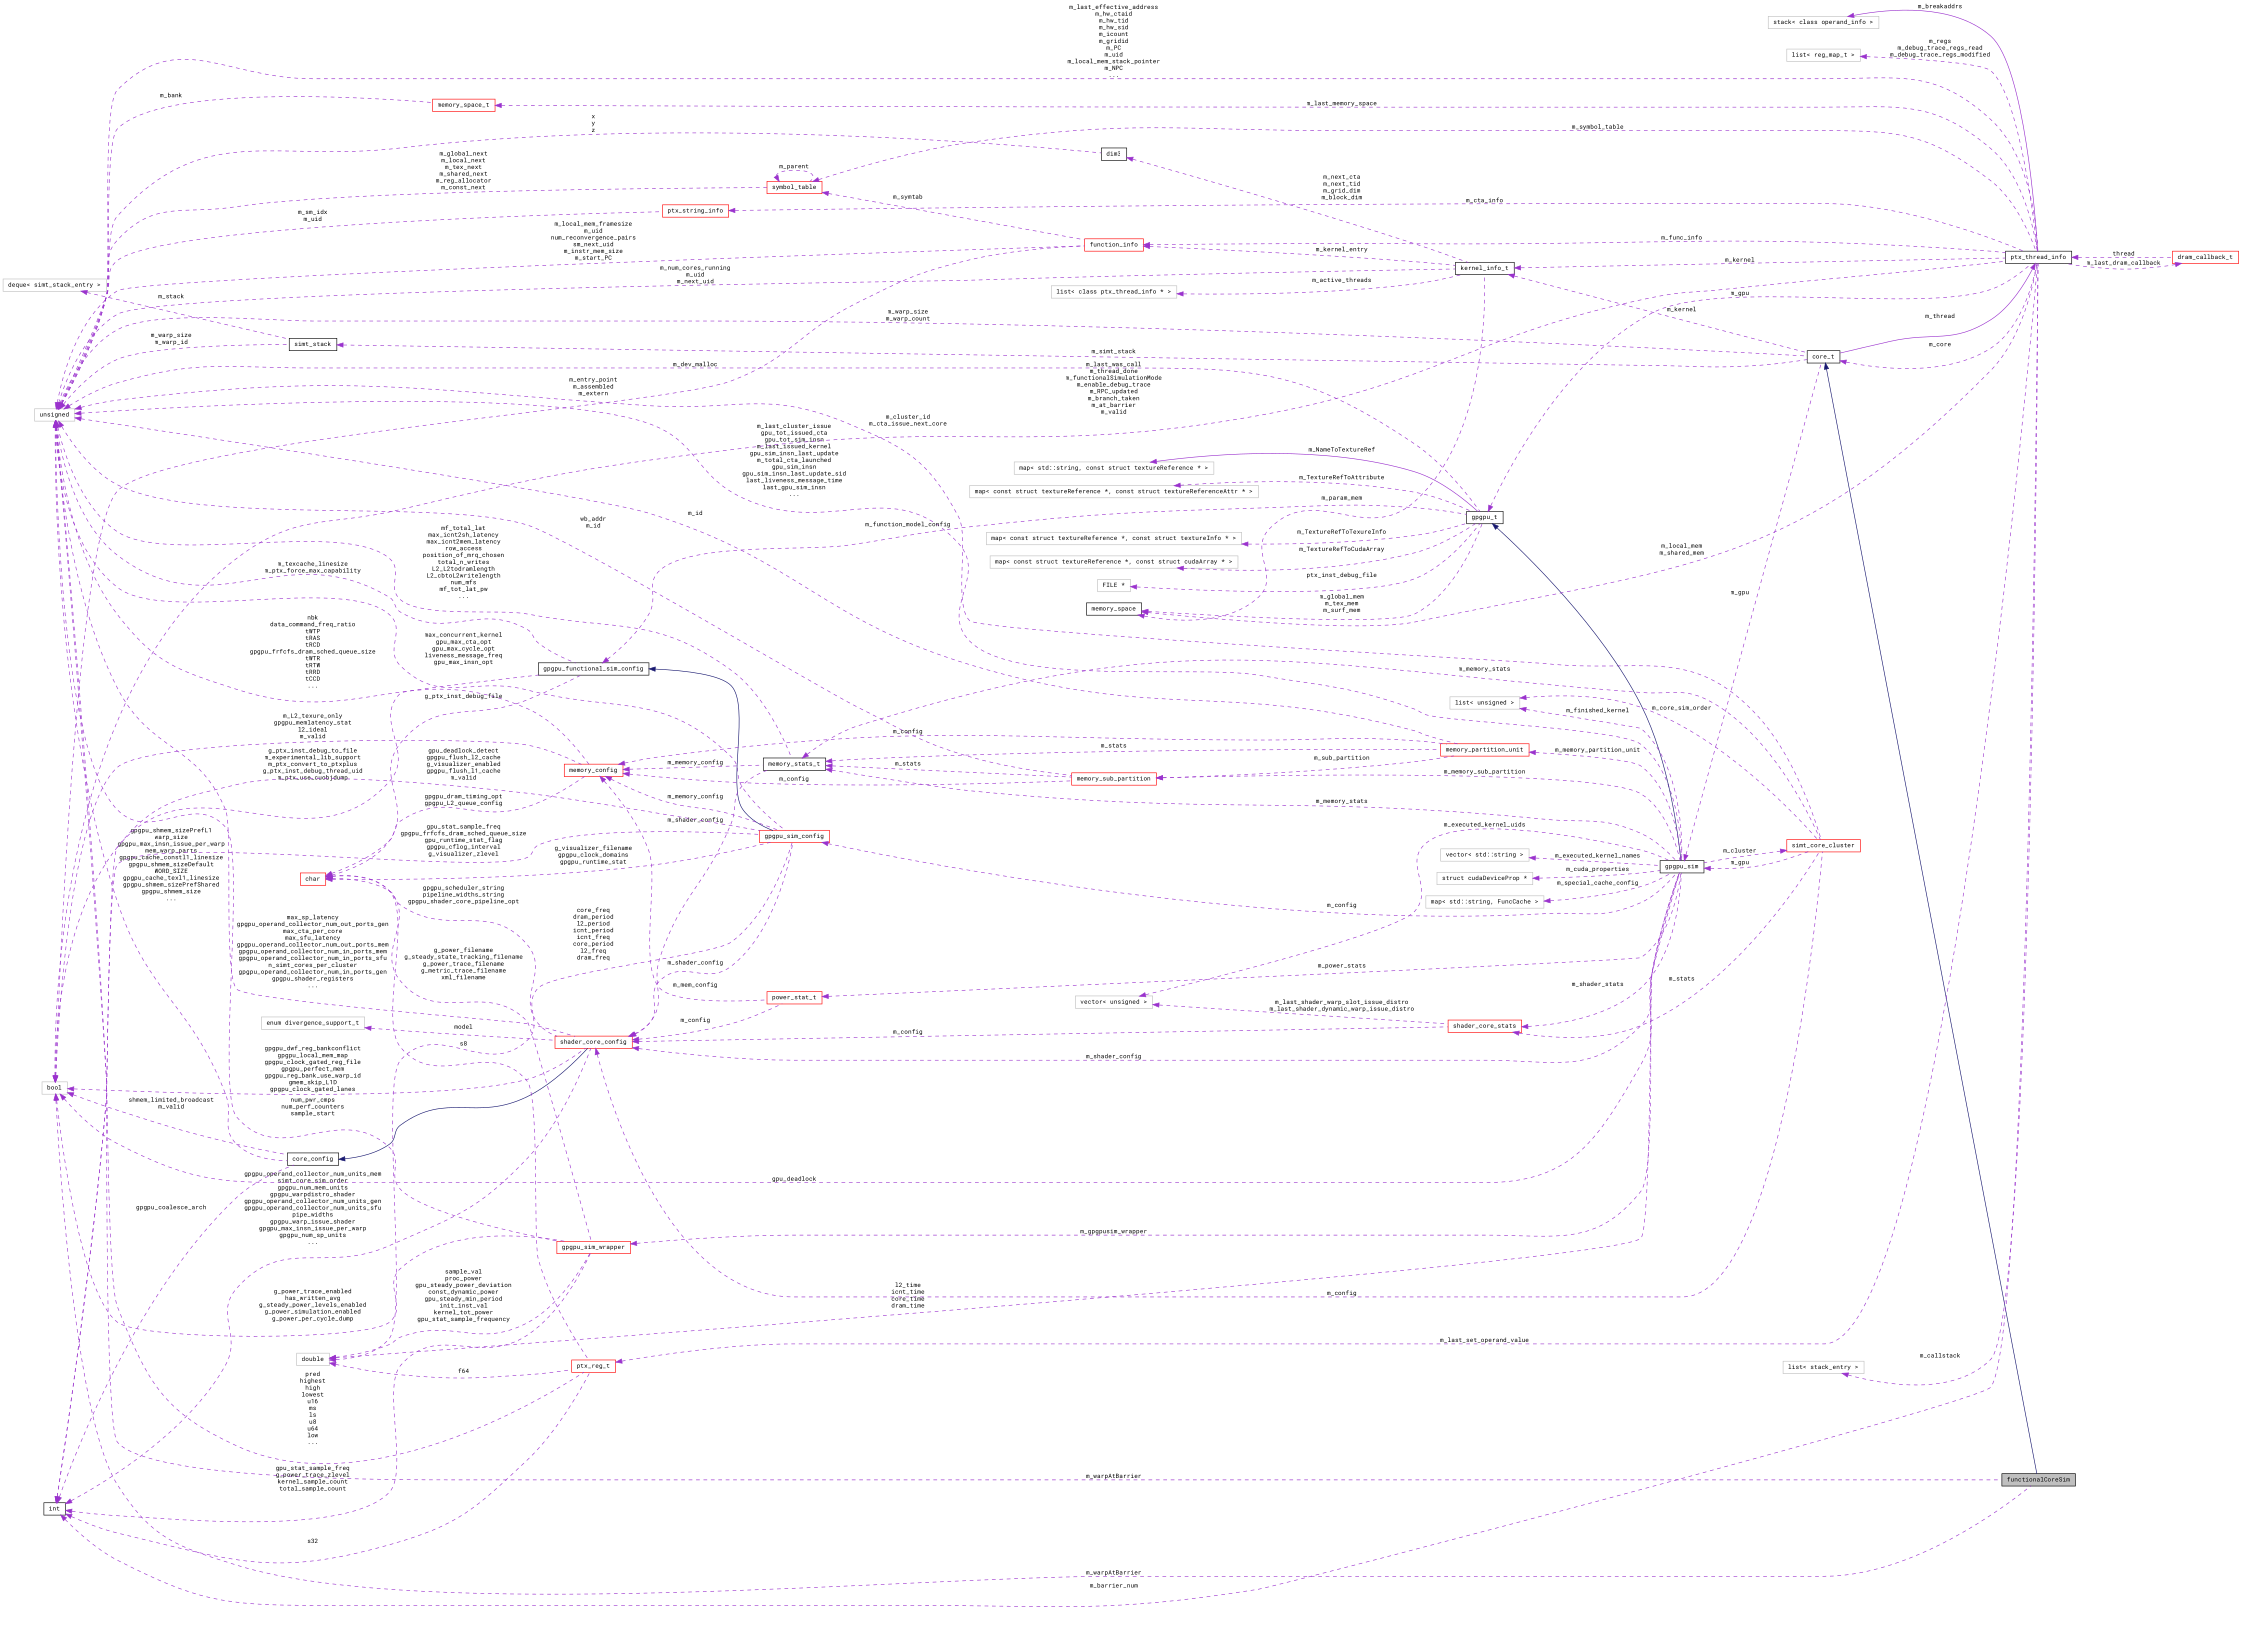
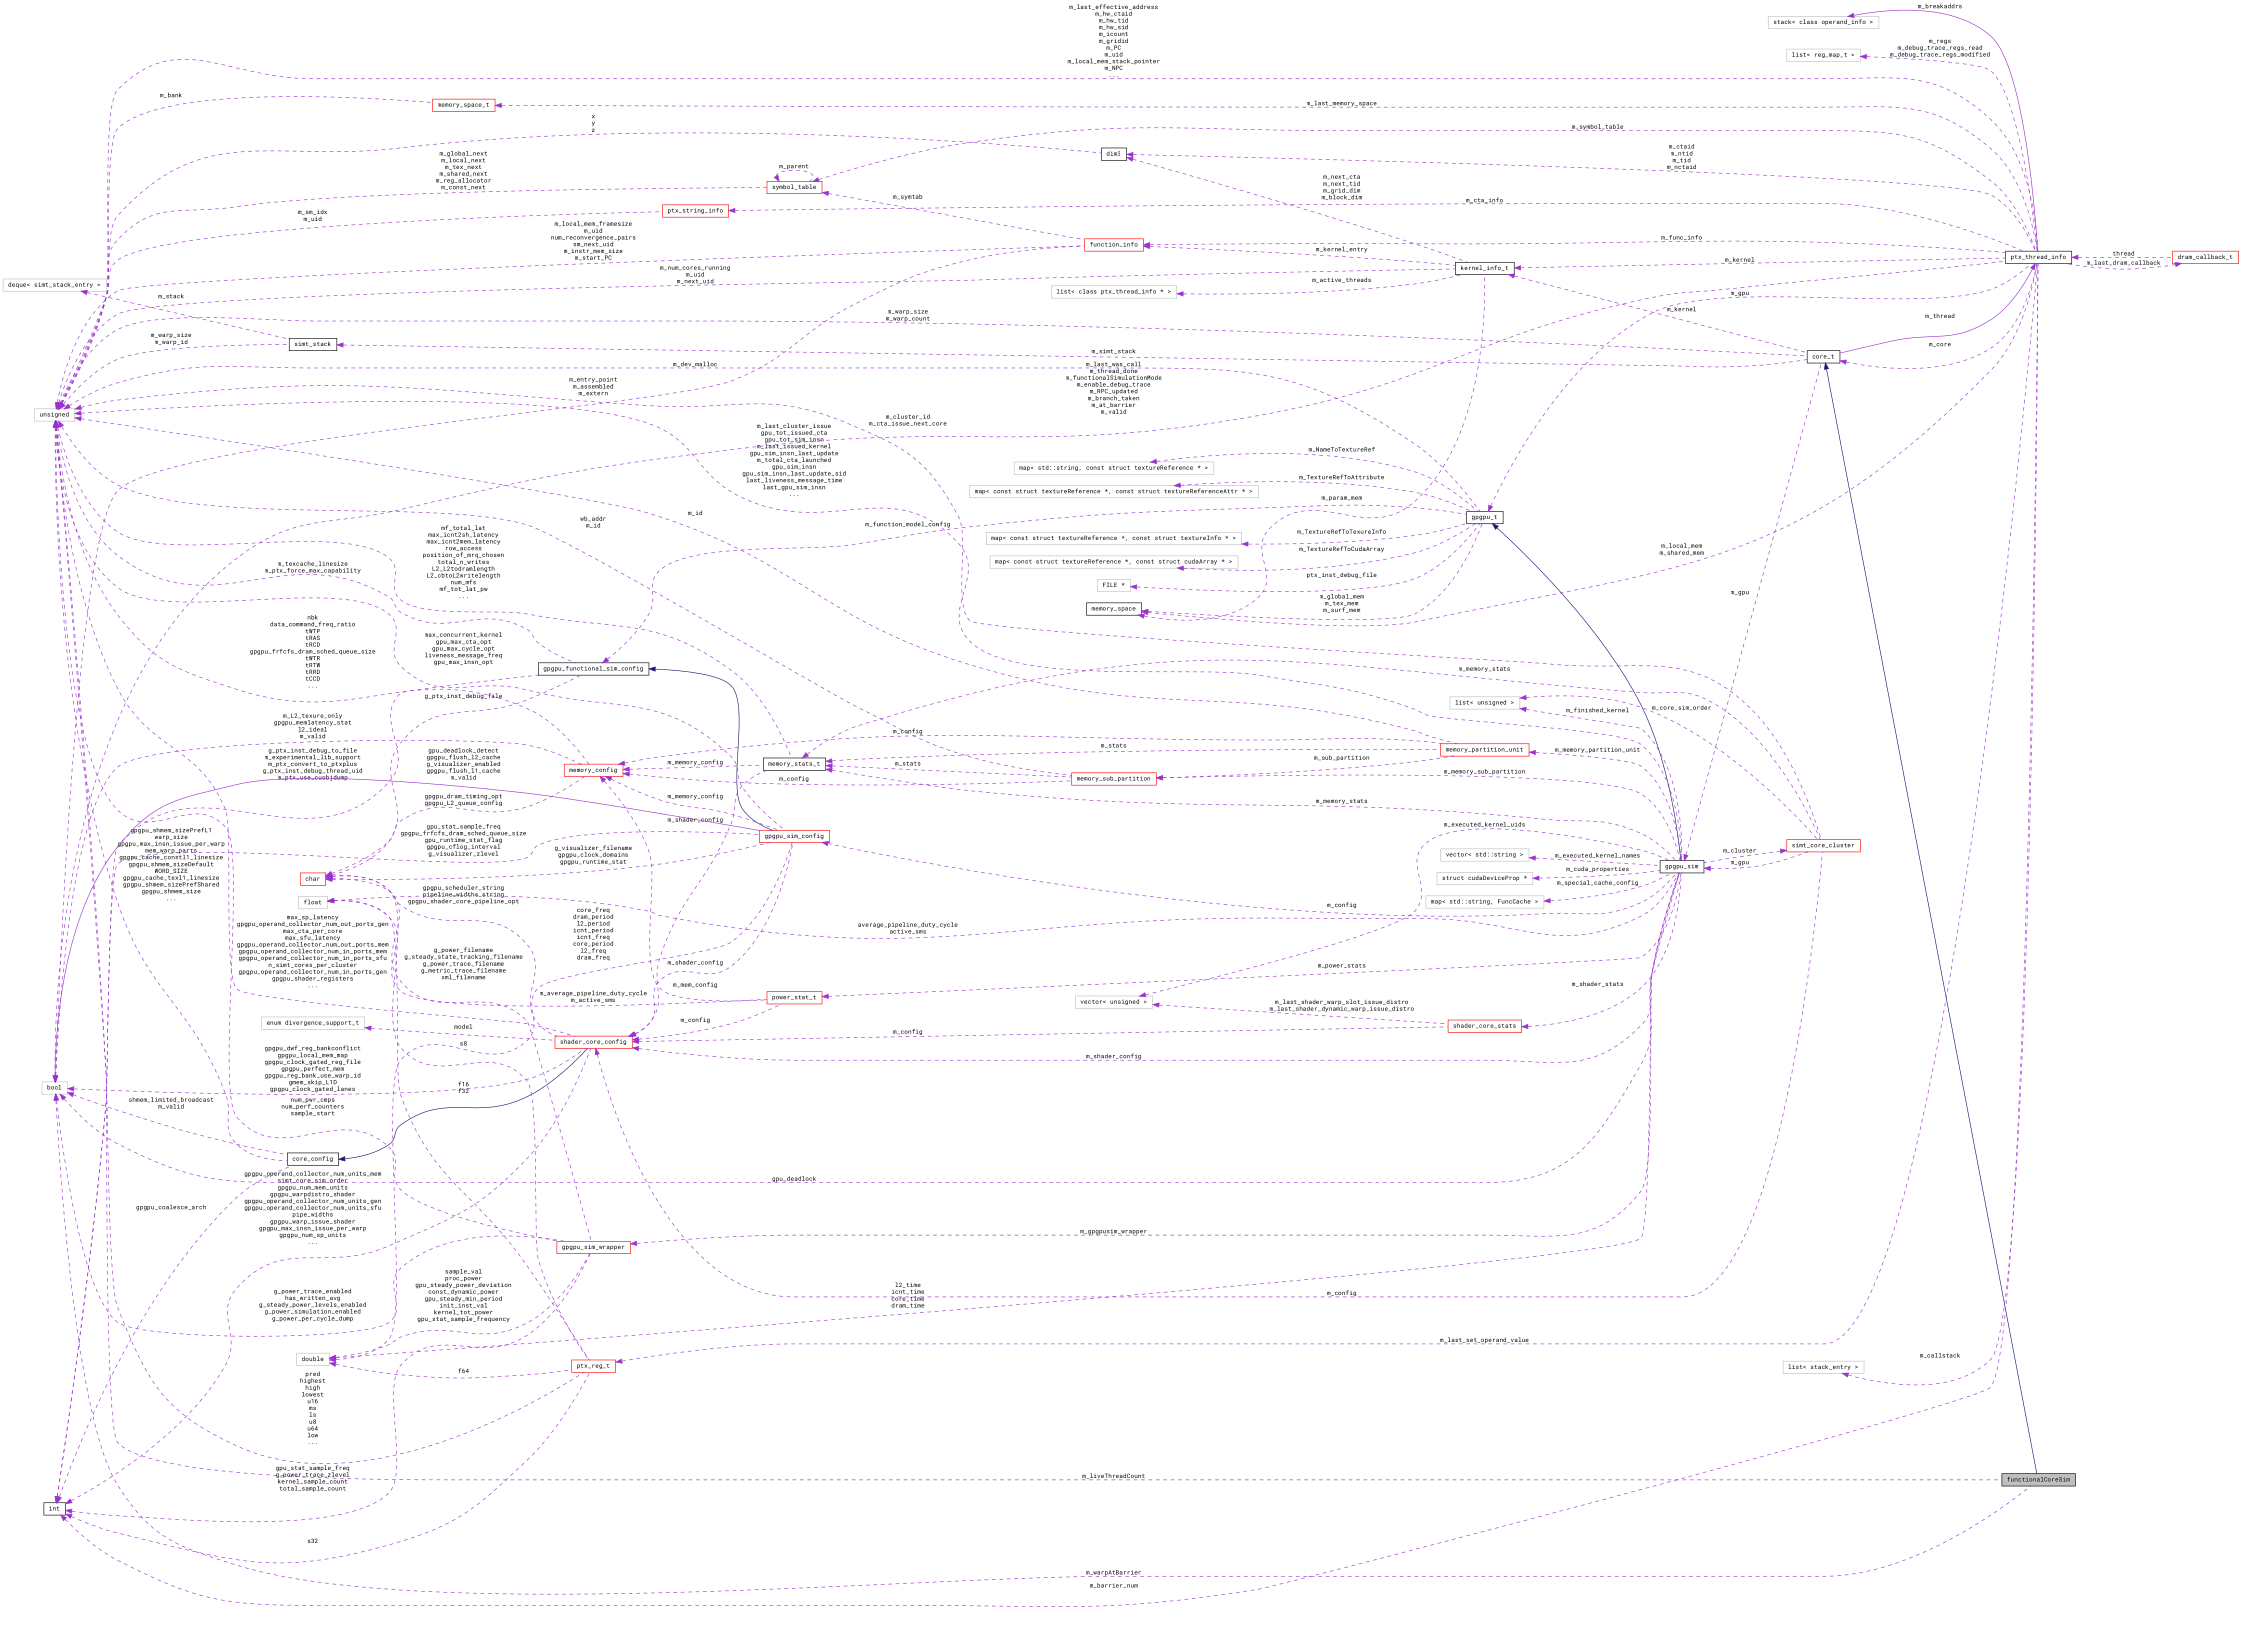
edge "ptx_thread_info" -> "dim3": added, label "m_ctaid m_ntid m_tid m_nctaid"
edge "gpgpu_t" -> "map< std::string, const struct textureReference * >": style solid -> dashed
edge "gpgpu_sim_config" -> "bool": style dashed -> solid
node "float": added
edge "simt_core_cluster" -> "shader_core_stats": removed, label "m_stats"
edge "functionalCoreSim" -> "unsigned": label "m_warpAtBarrier" -> "m_liveThreadCount"
